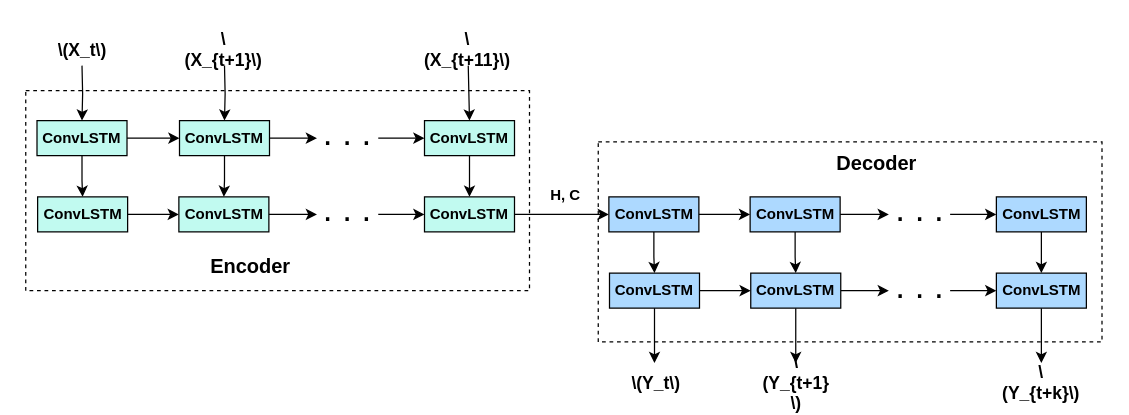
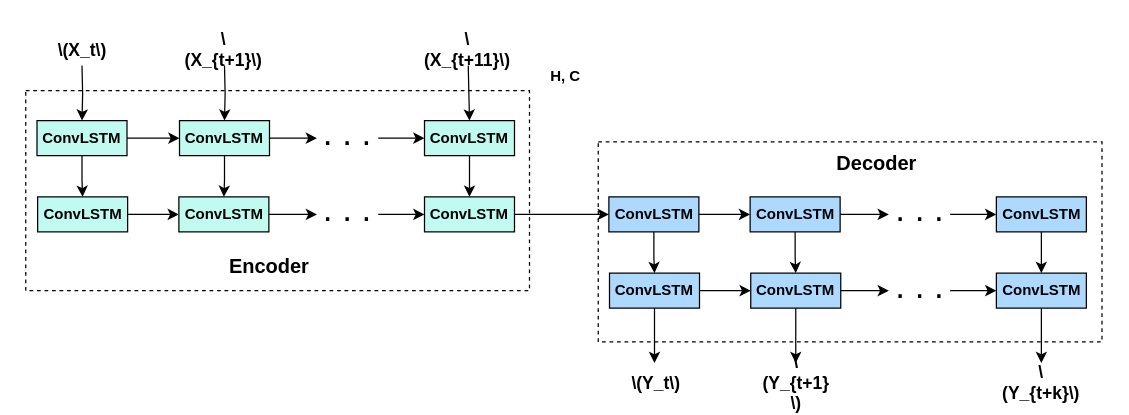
node "H, C": moved (573, 195) -> (573, 76)
node "Encoder": moved (251, 266) -> (269, 266)
